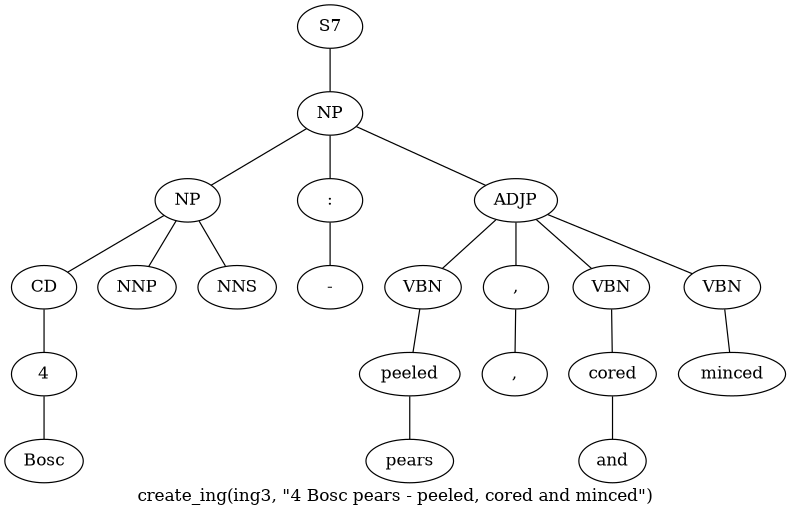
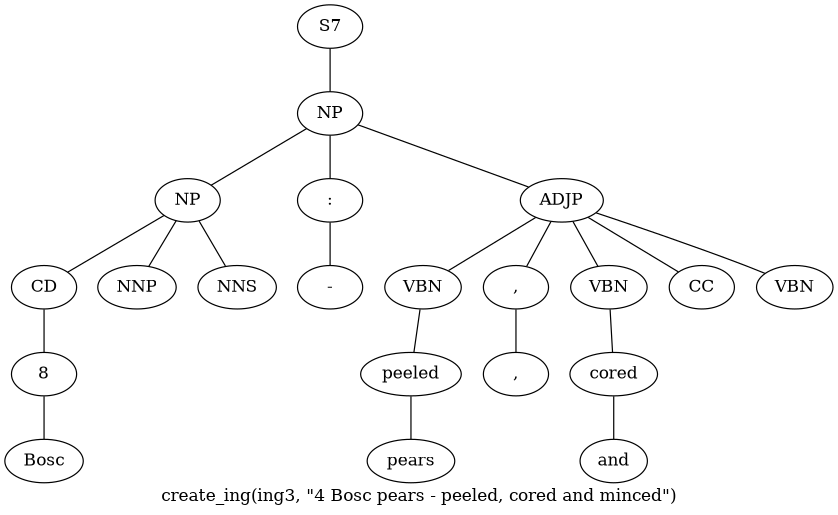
node "CC": added
node "4": label "4" -> "8"
node "minced": removed
